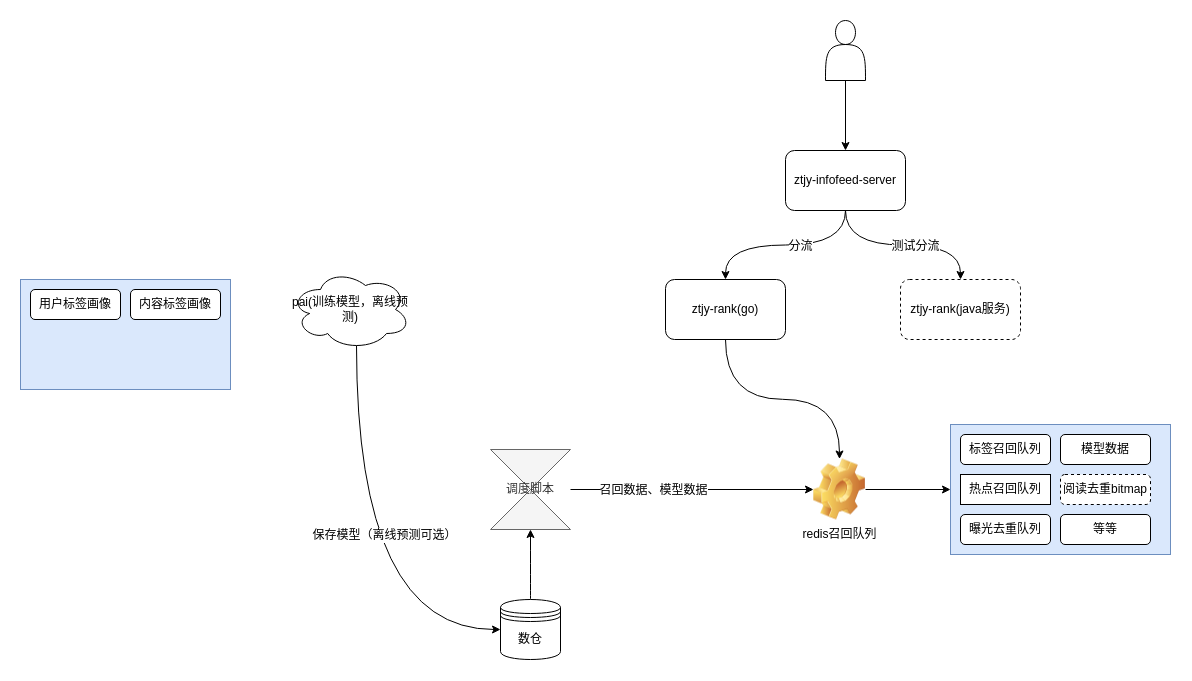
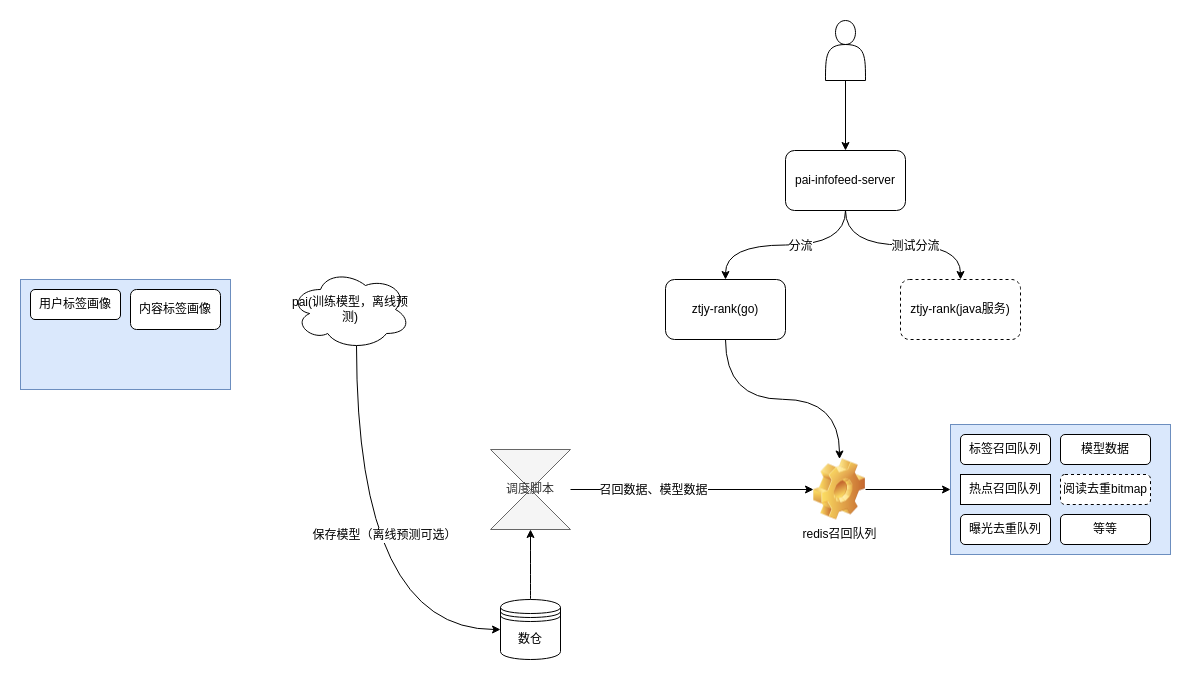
node "ztjy-infofeed-server": label "ztjy-infofeed-server" -> "pai-infofeed-server"
node "内容标签画像": size 90x30 -> 90x40
